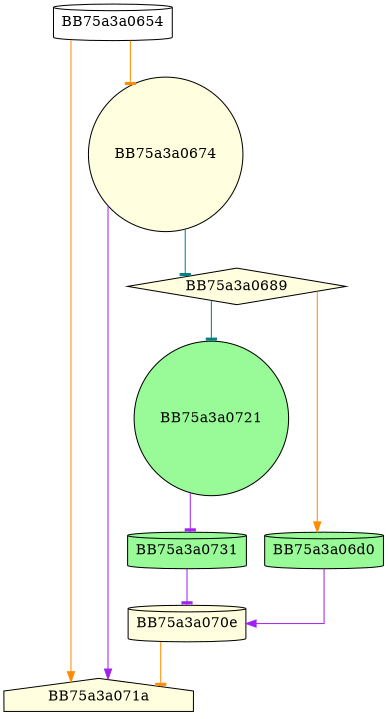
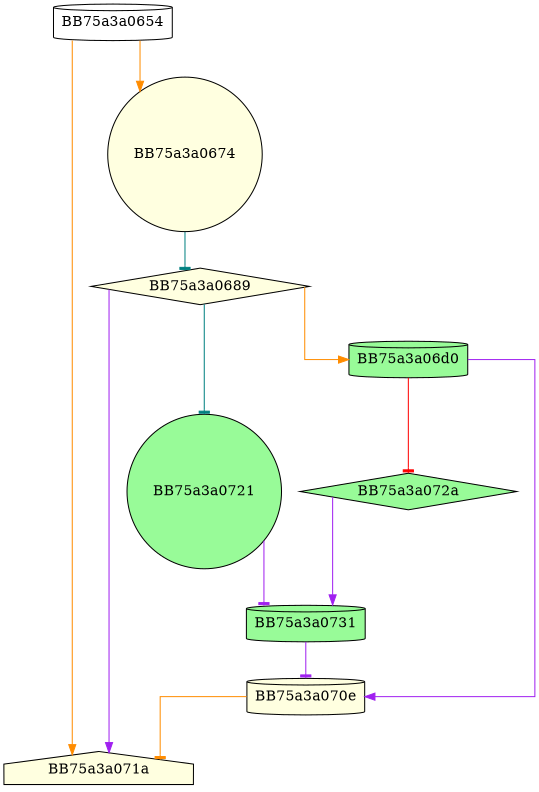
edge "BB75a3a0654" -> "BB75a3a0674": arrowhead tee -> normal
edge "BB75a3a0674" -> "BB75a3a071a": now "BB75a3a0689" -> "BB75a3a071a"
node "BB75a3a072a": added
